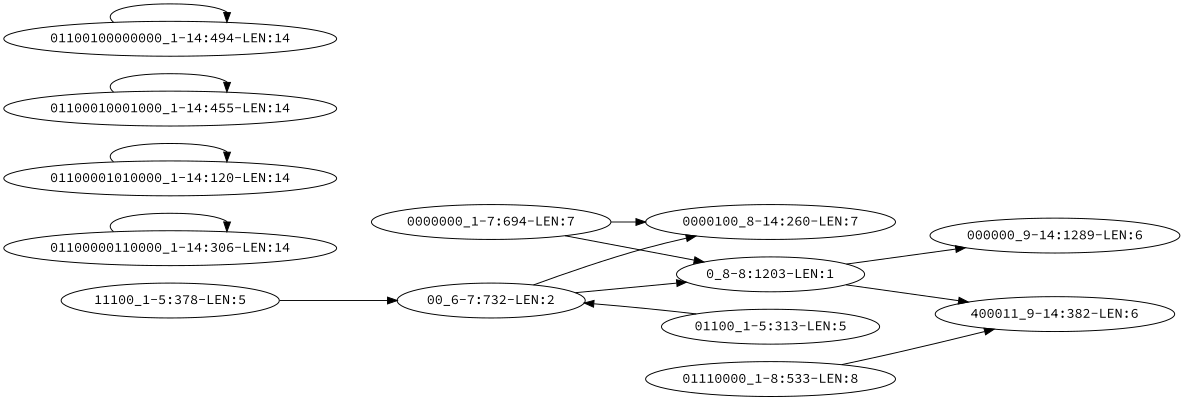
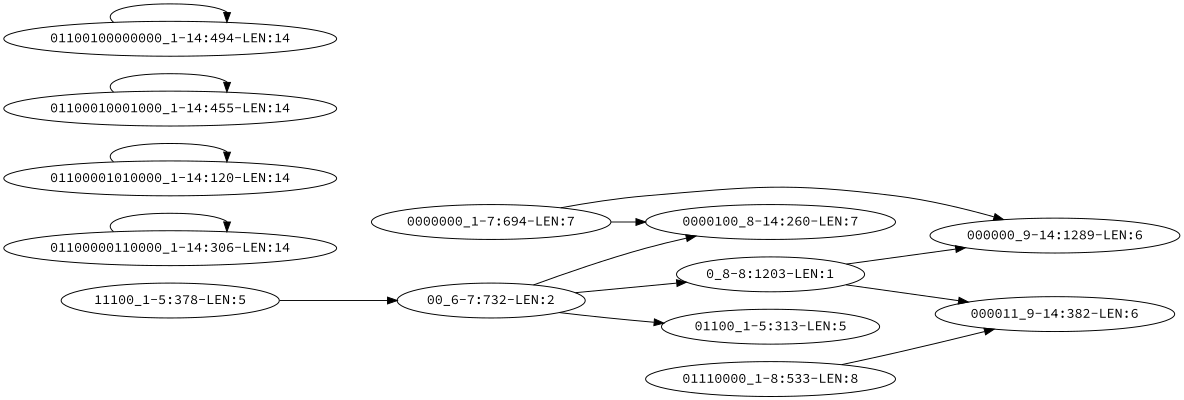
edge "0000000_1-7:694-LEN:7" -> "0_8-8:1203-LEN:1": now "0000000_1-7:694-LEN:7" -> "000000_9-14:1289-LEN:6"
edge "01100_1-5:313-LEN:5" -> "00_6-7:732-LEN:2": reversed
node "400011_9-14:382-LEN:6": label "400011_9-14:382-LEN:6" -> "000011_9-14:382-LEN:6"
